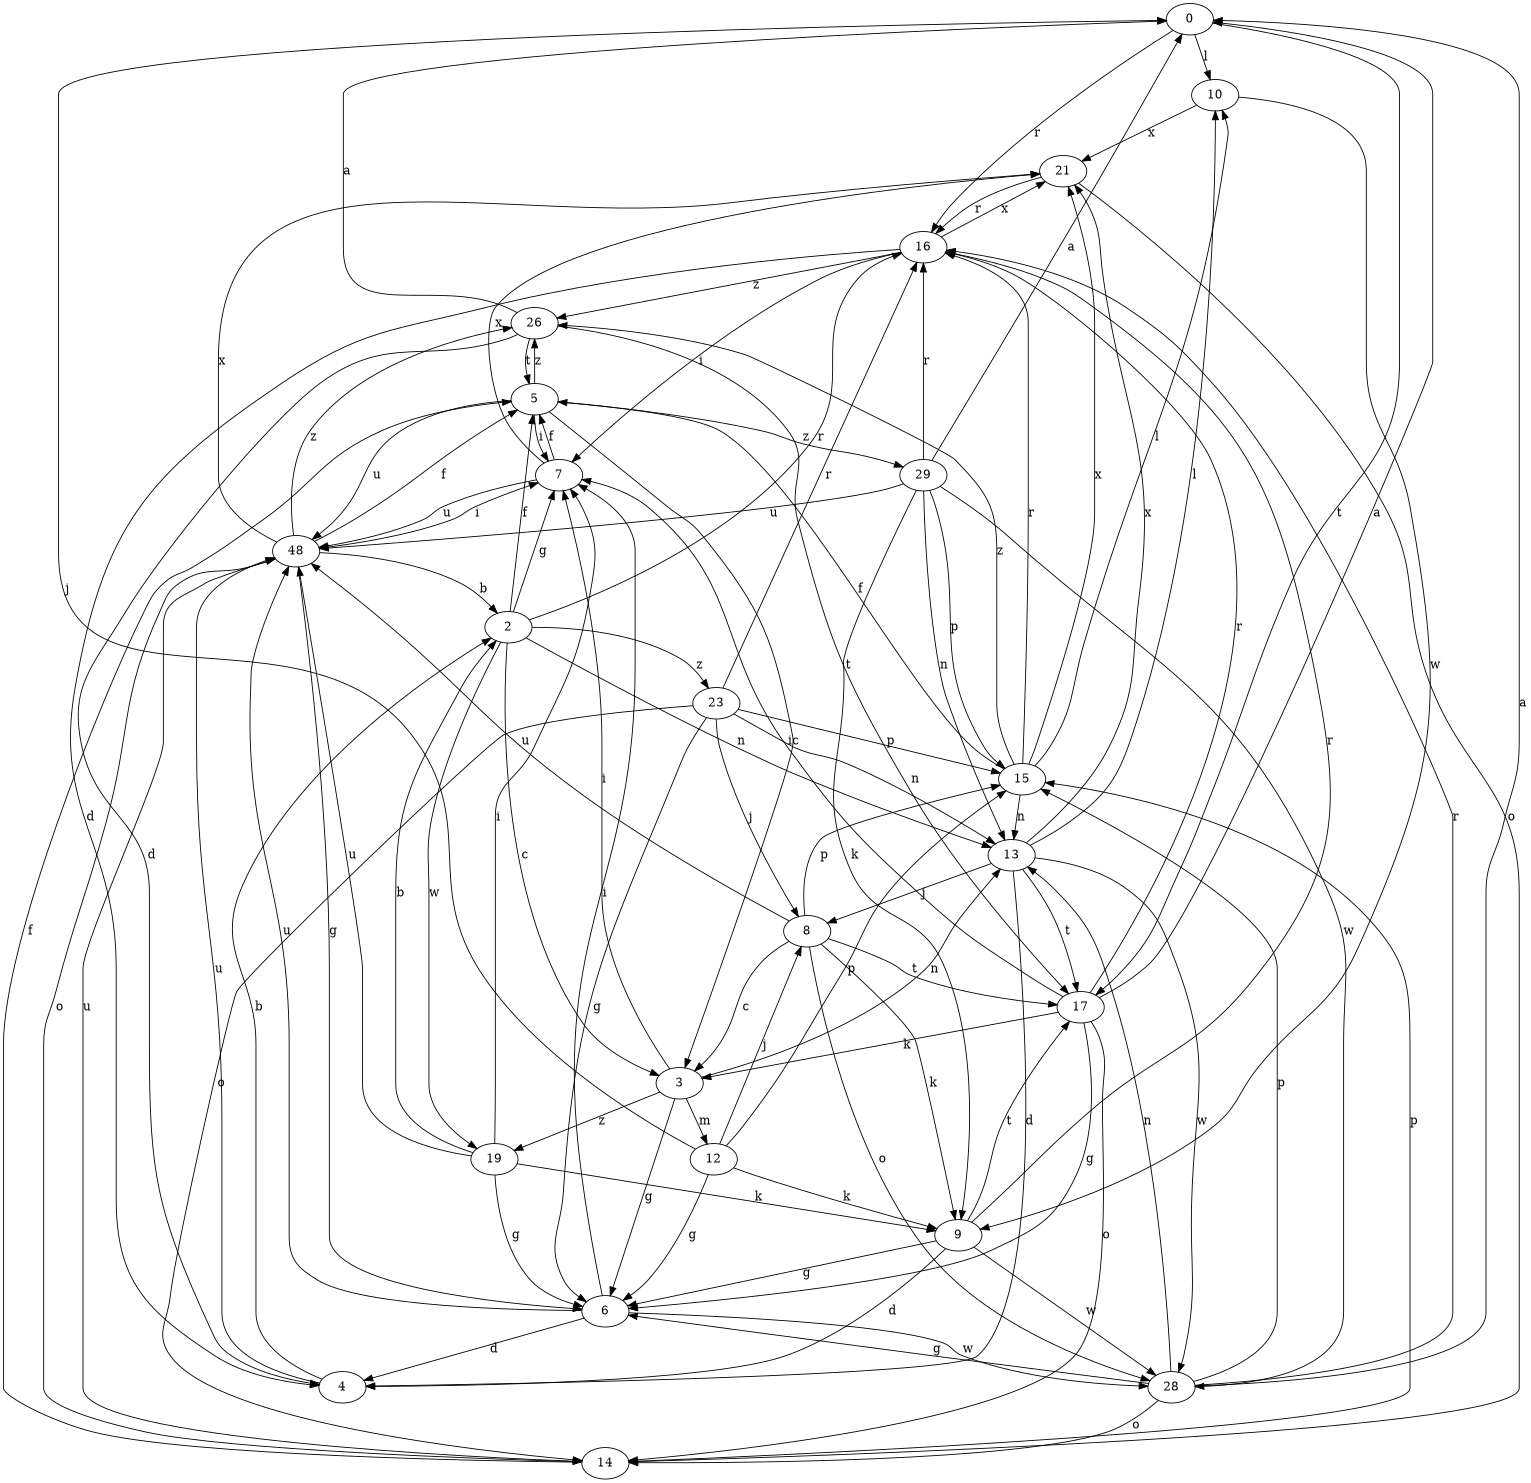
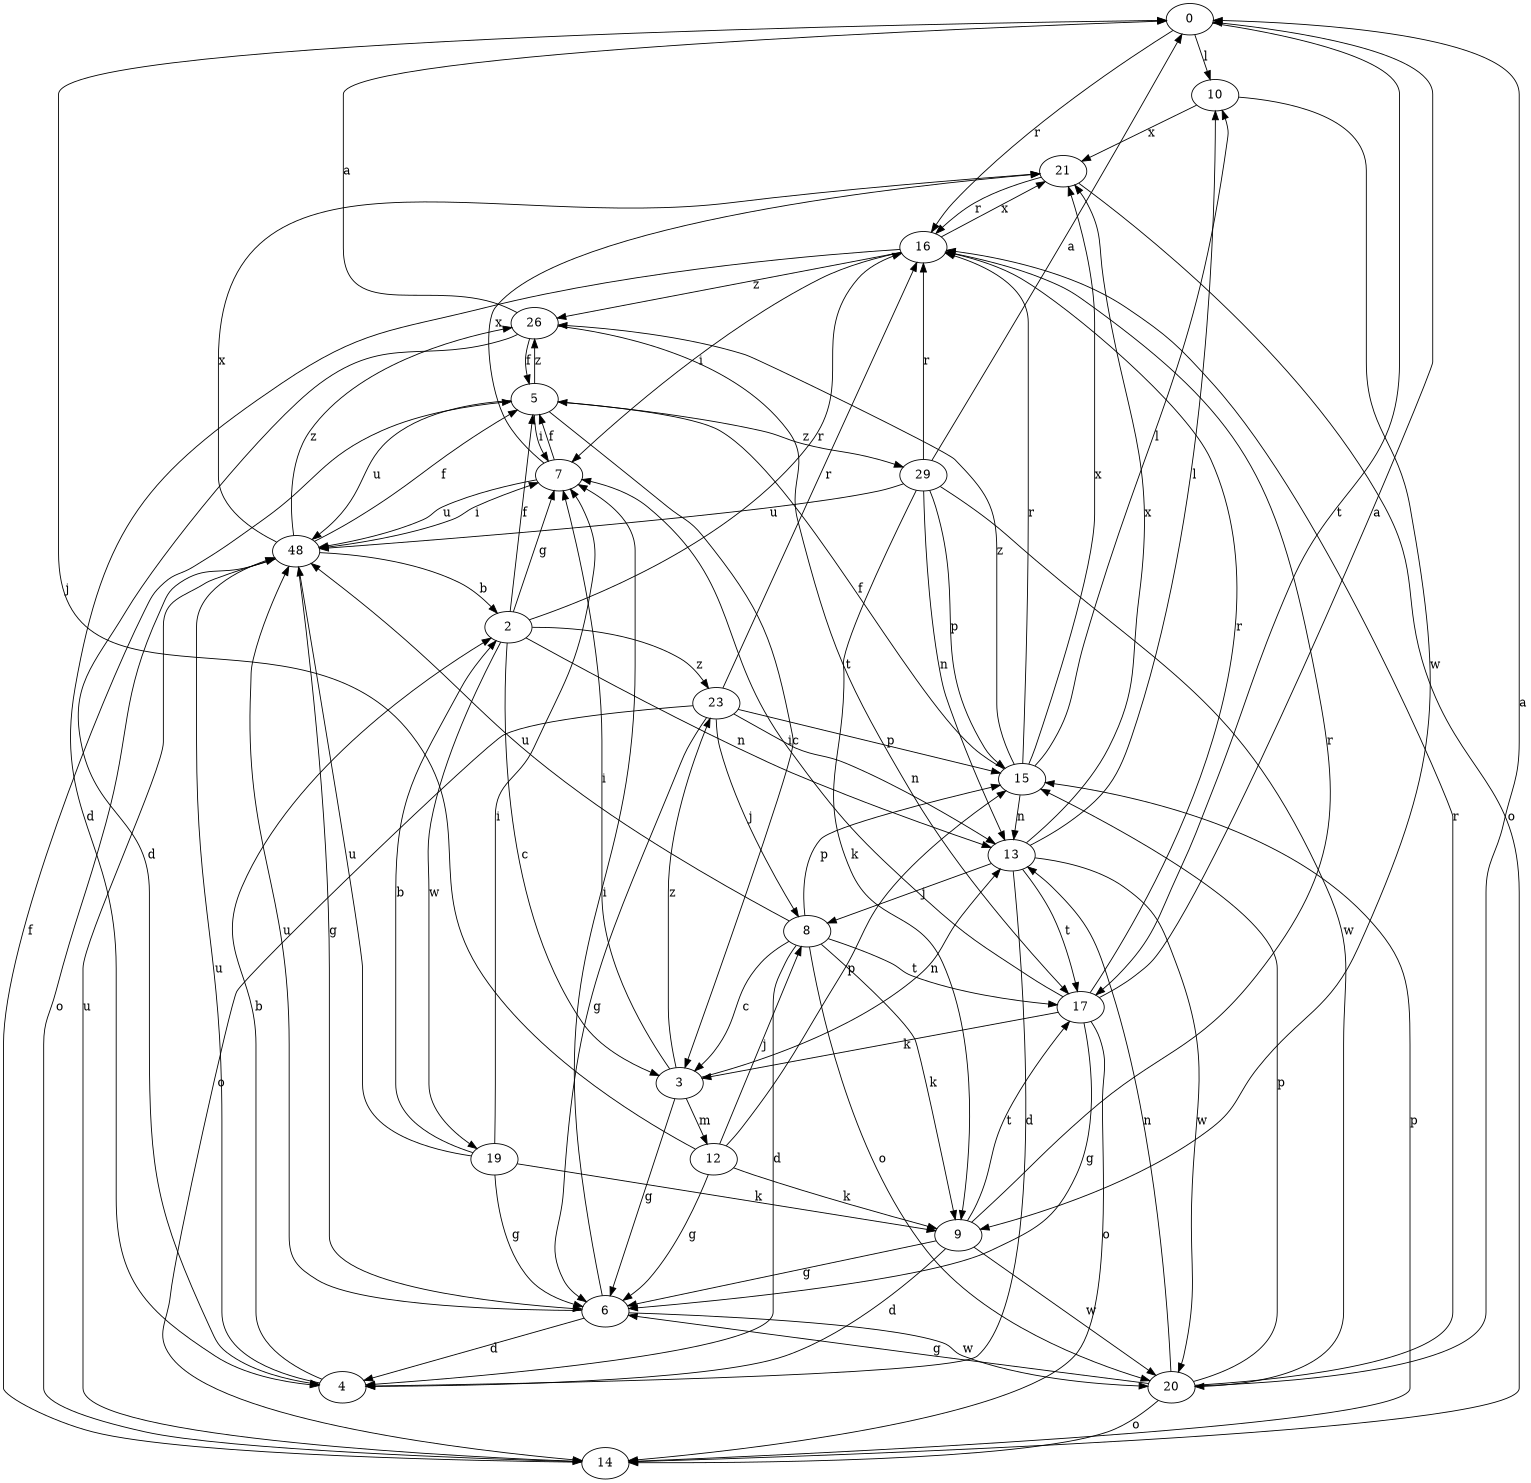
edge "26" -> "5": label "t" -> "f"
edge "3" -> "19": now "3" -> "23"
edge "8" -> "4": added, label "d"
node "28": label "28" -> "20"
